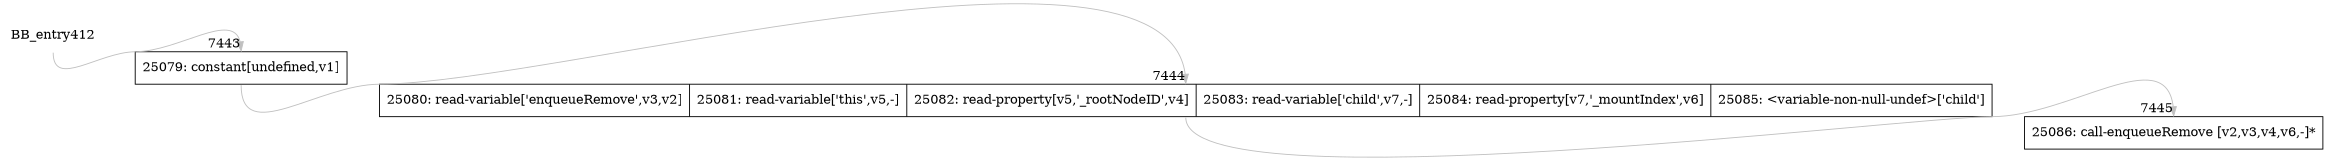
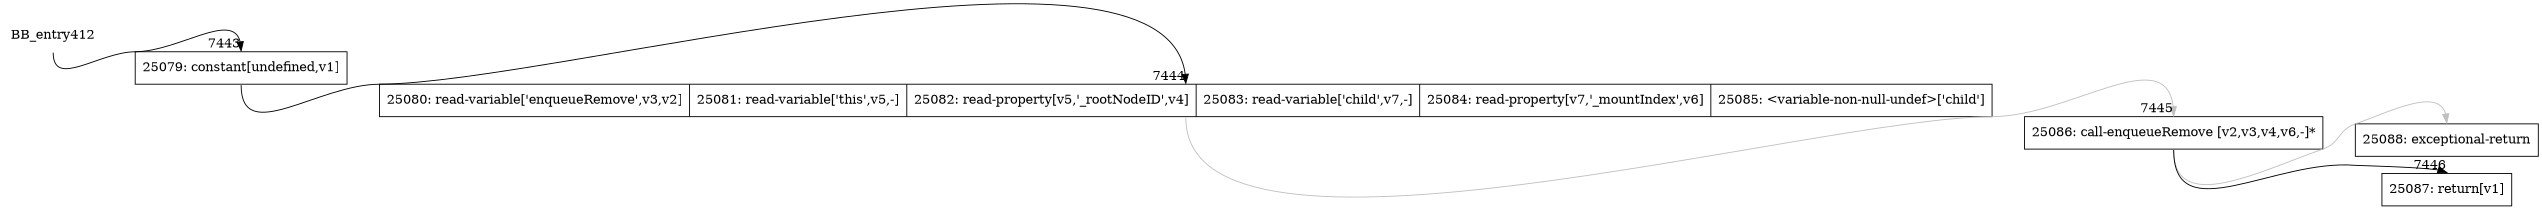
edge "25079: constant[undefined,v1]" -> "25080: read-variable['enqueueRemove',v3,v2]": color gray -> black
edge "BB_entry412" -> "25079: constant[undefined,v1]": color gray -> black
node "25088: exceptional-return": added
node "25087: return[v1]": added
